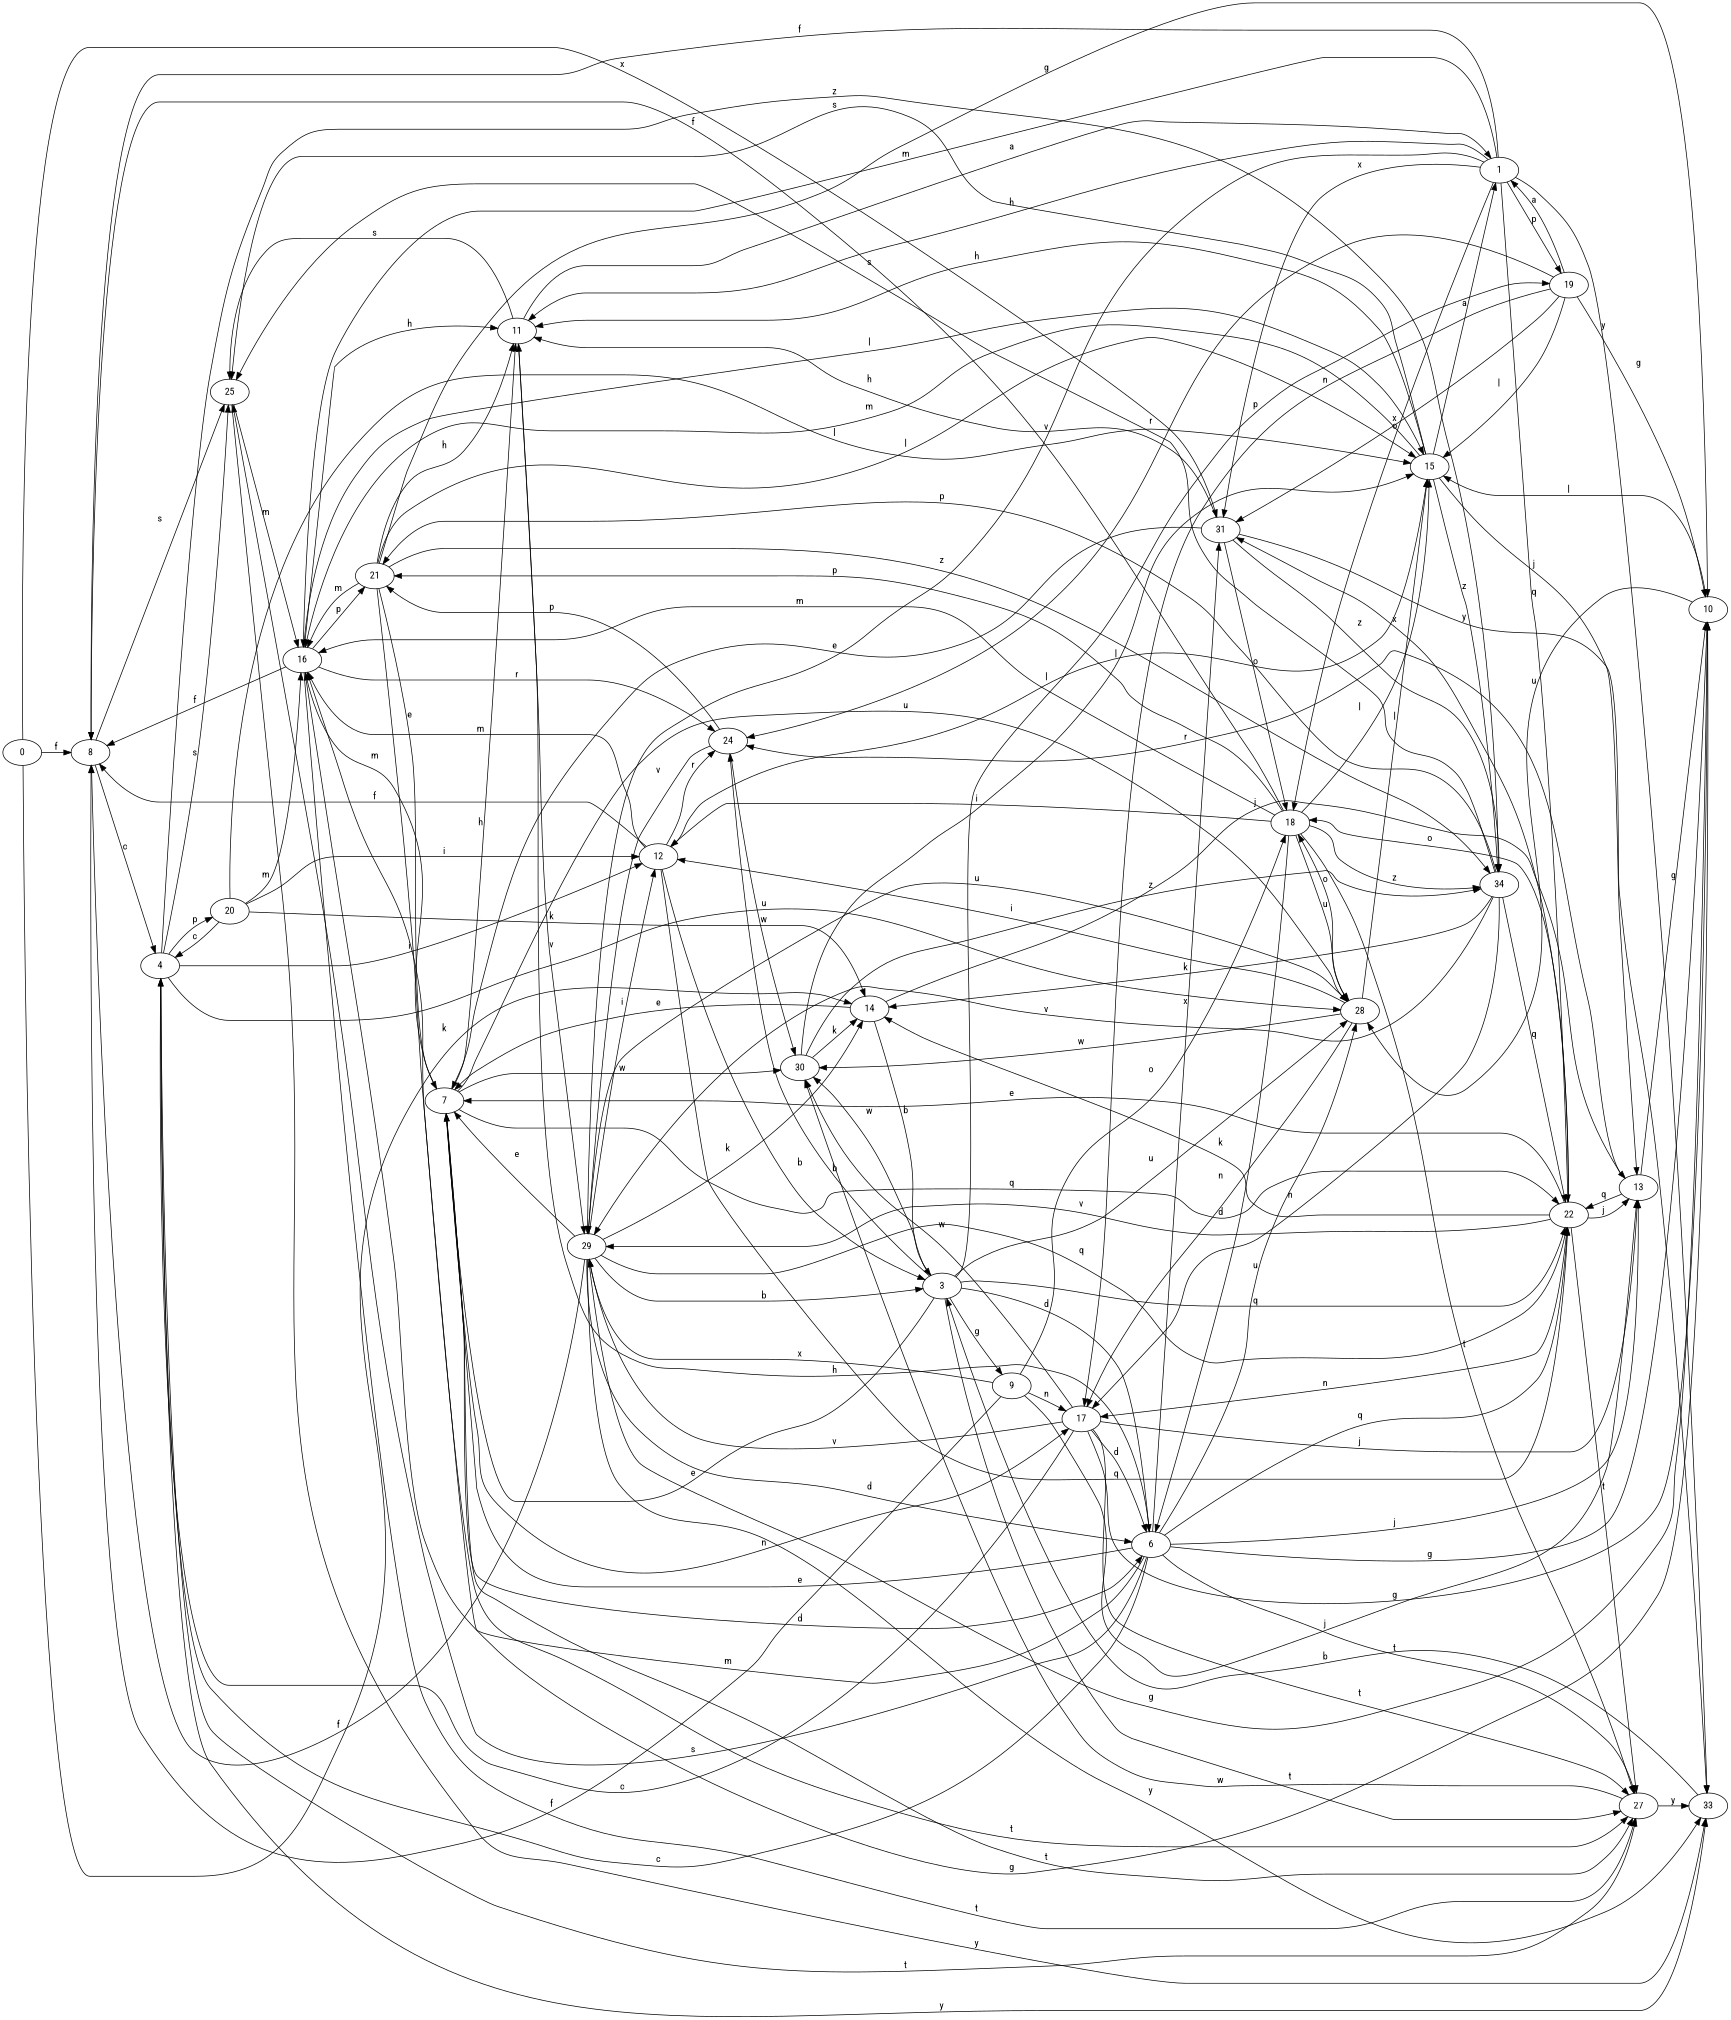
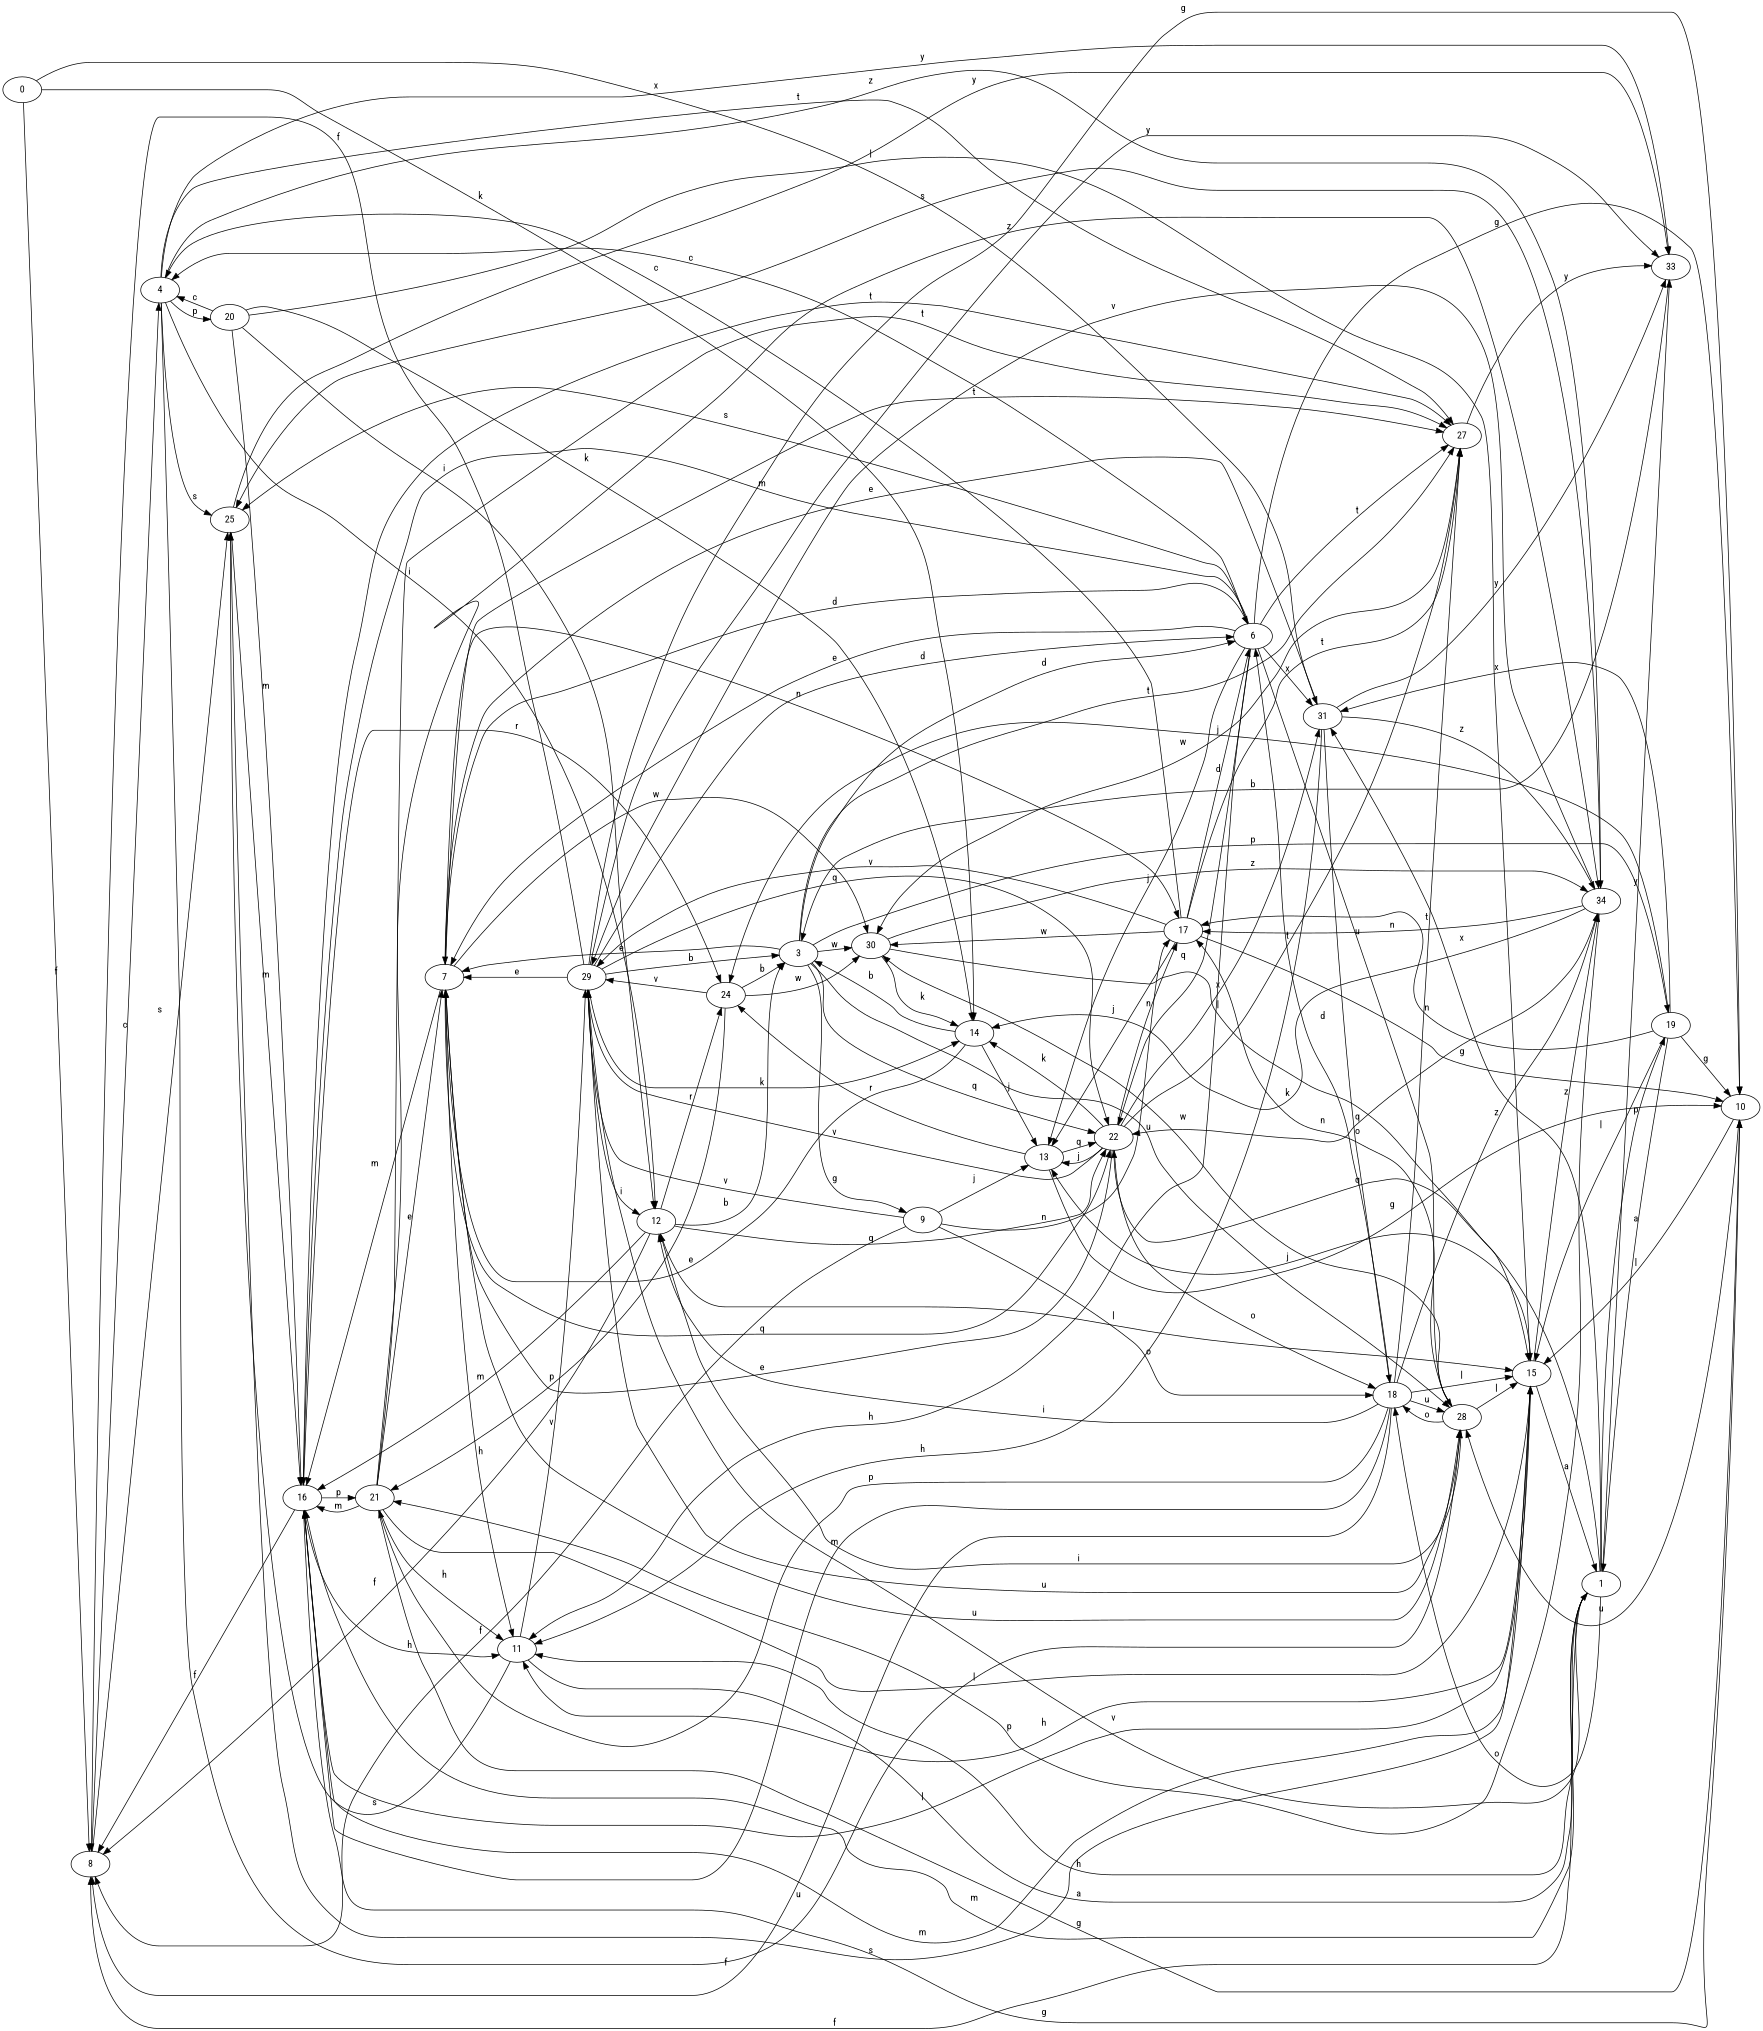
edge "19" -> "24": label "r" -> "j"
edge "3" -> "24": reversed
edge "9" -> "29": label "x" -> "v"
